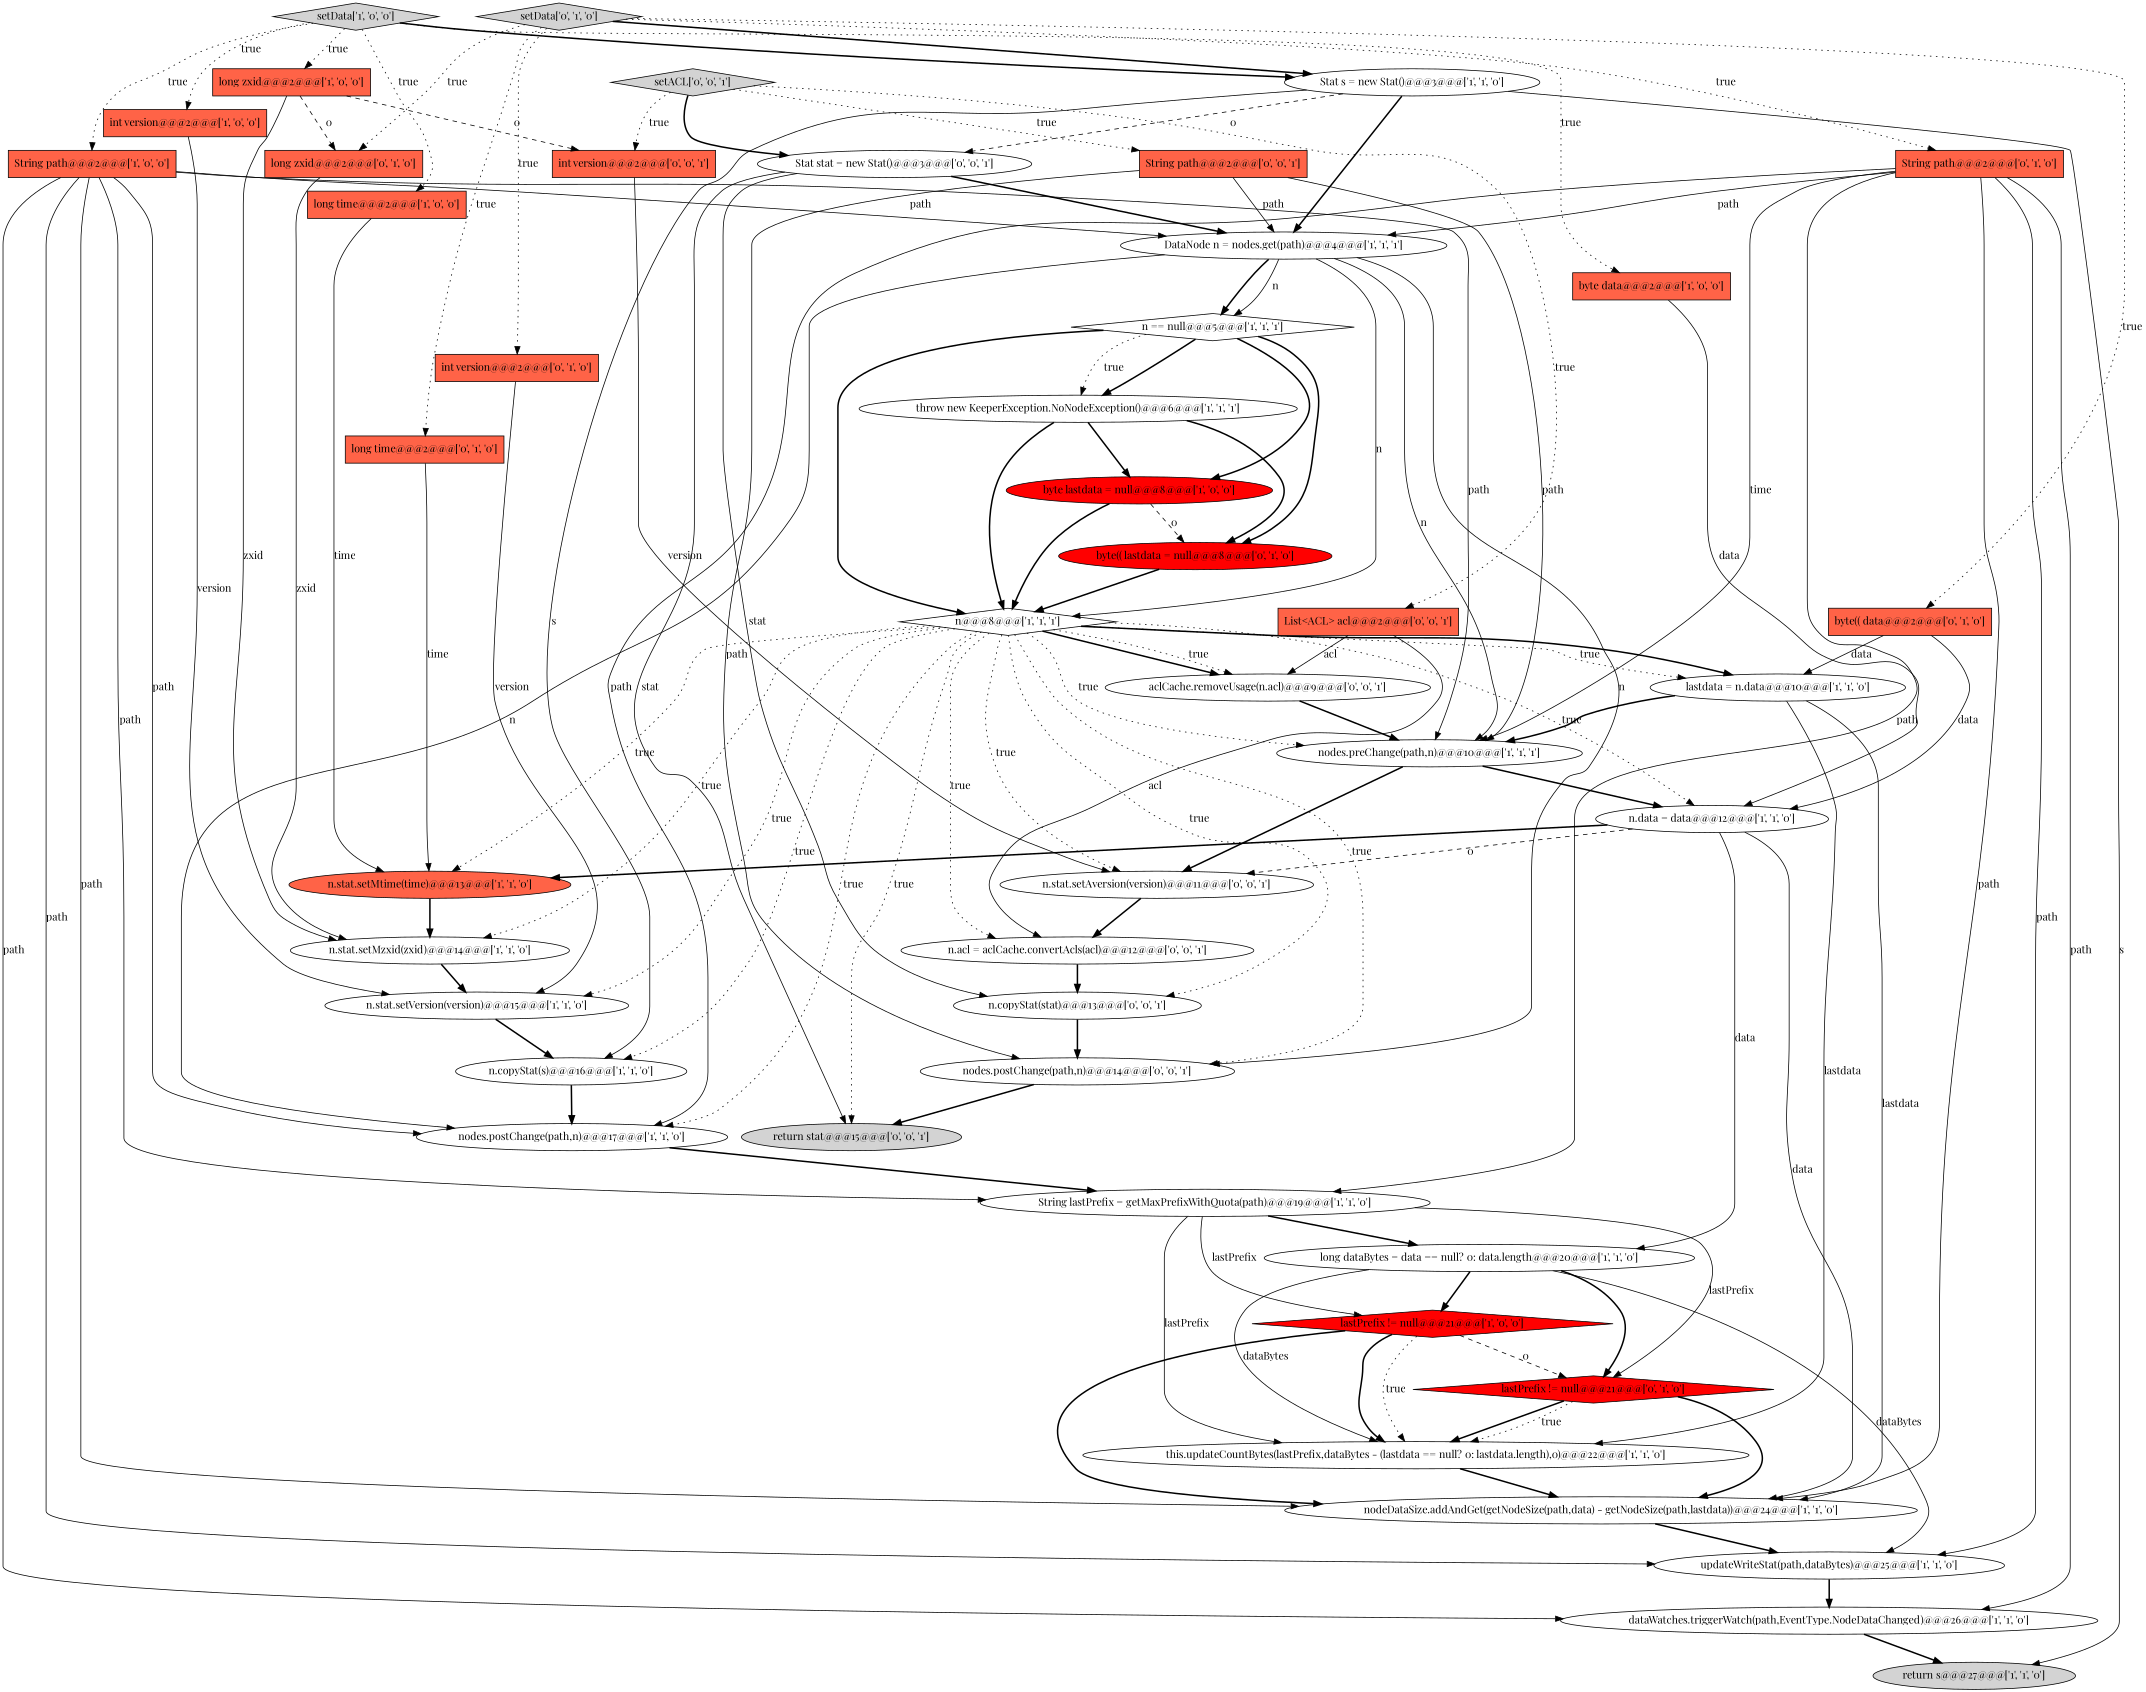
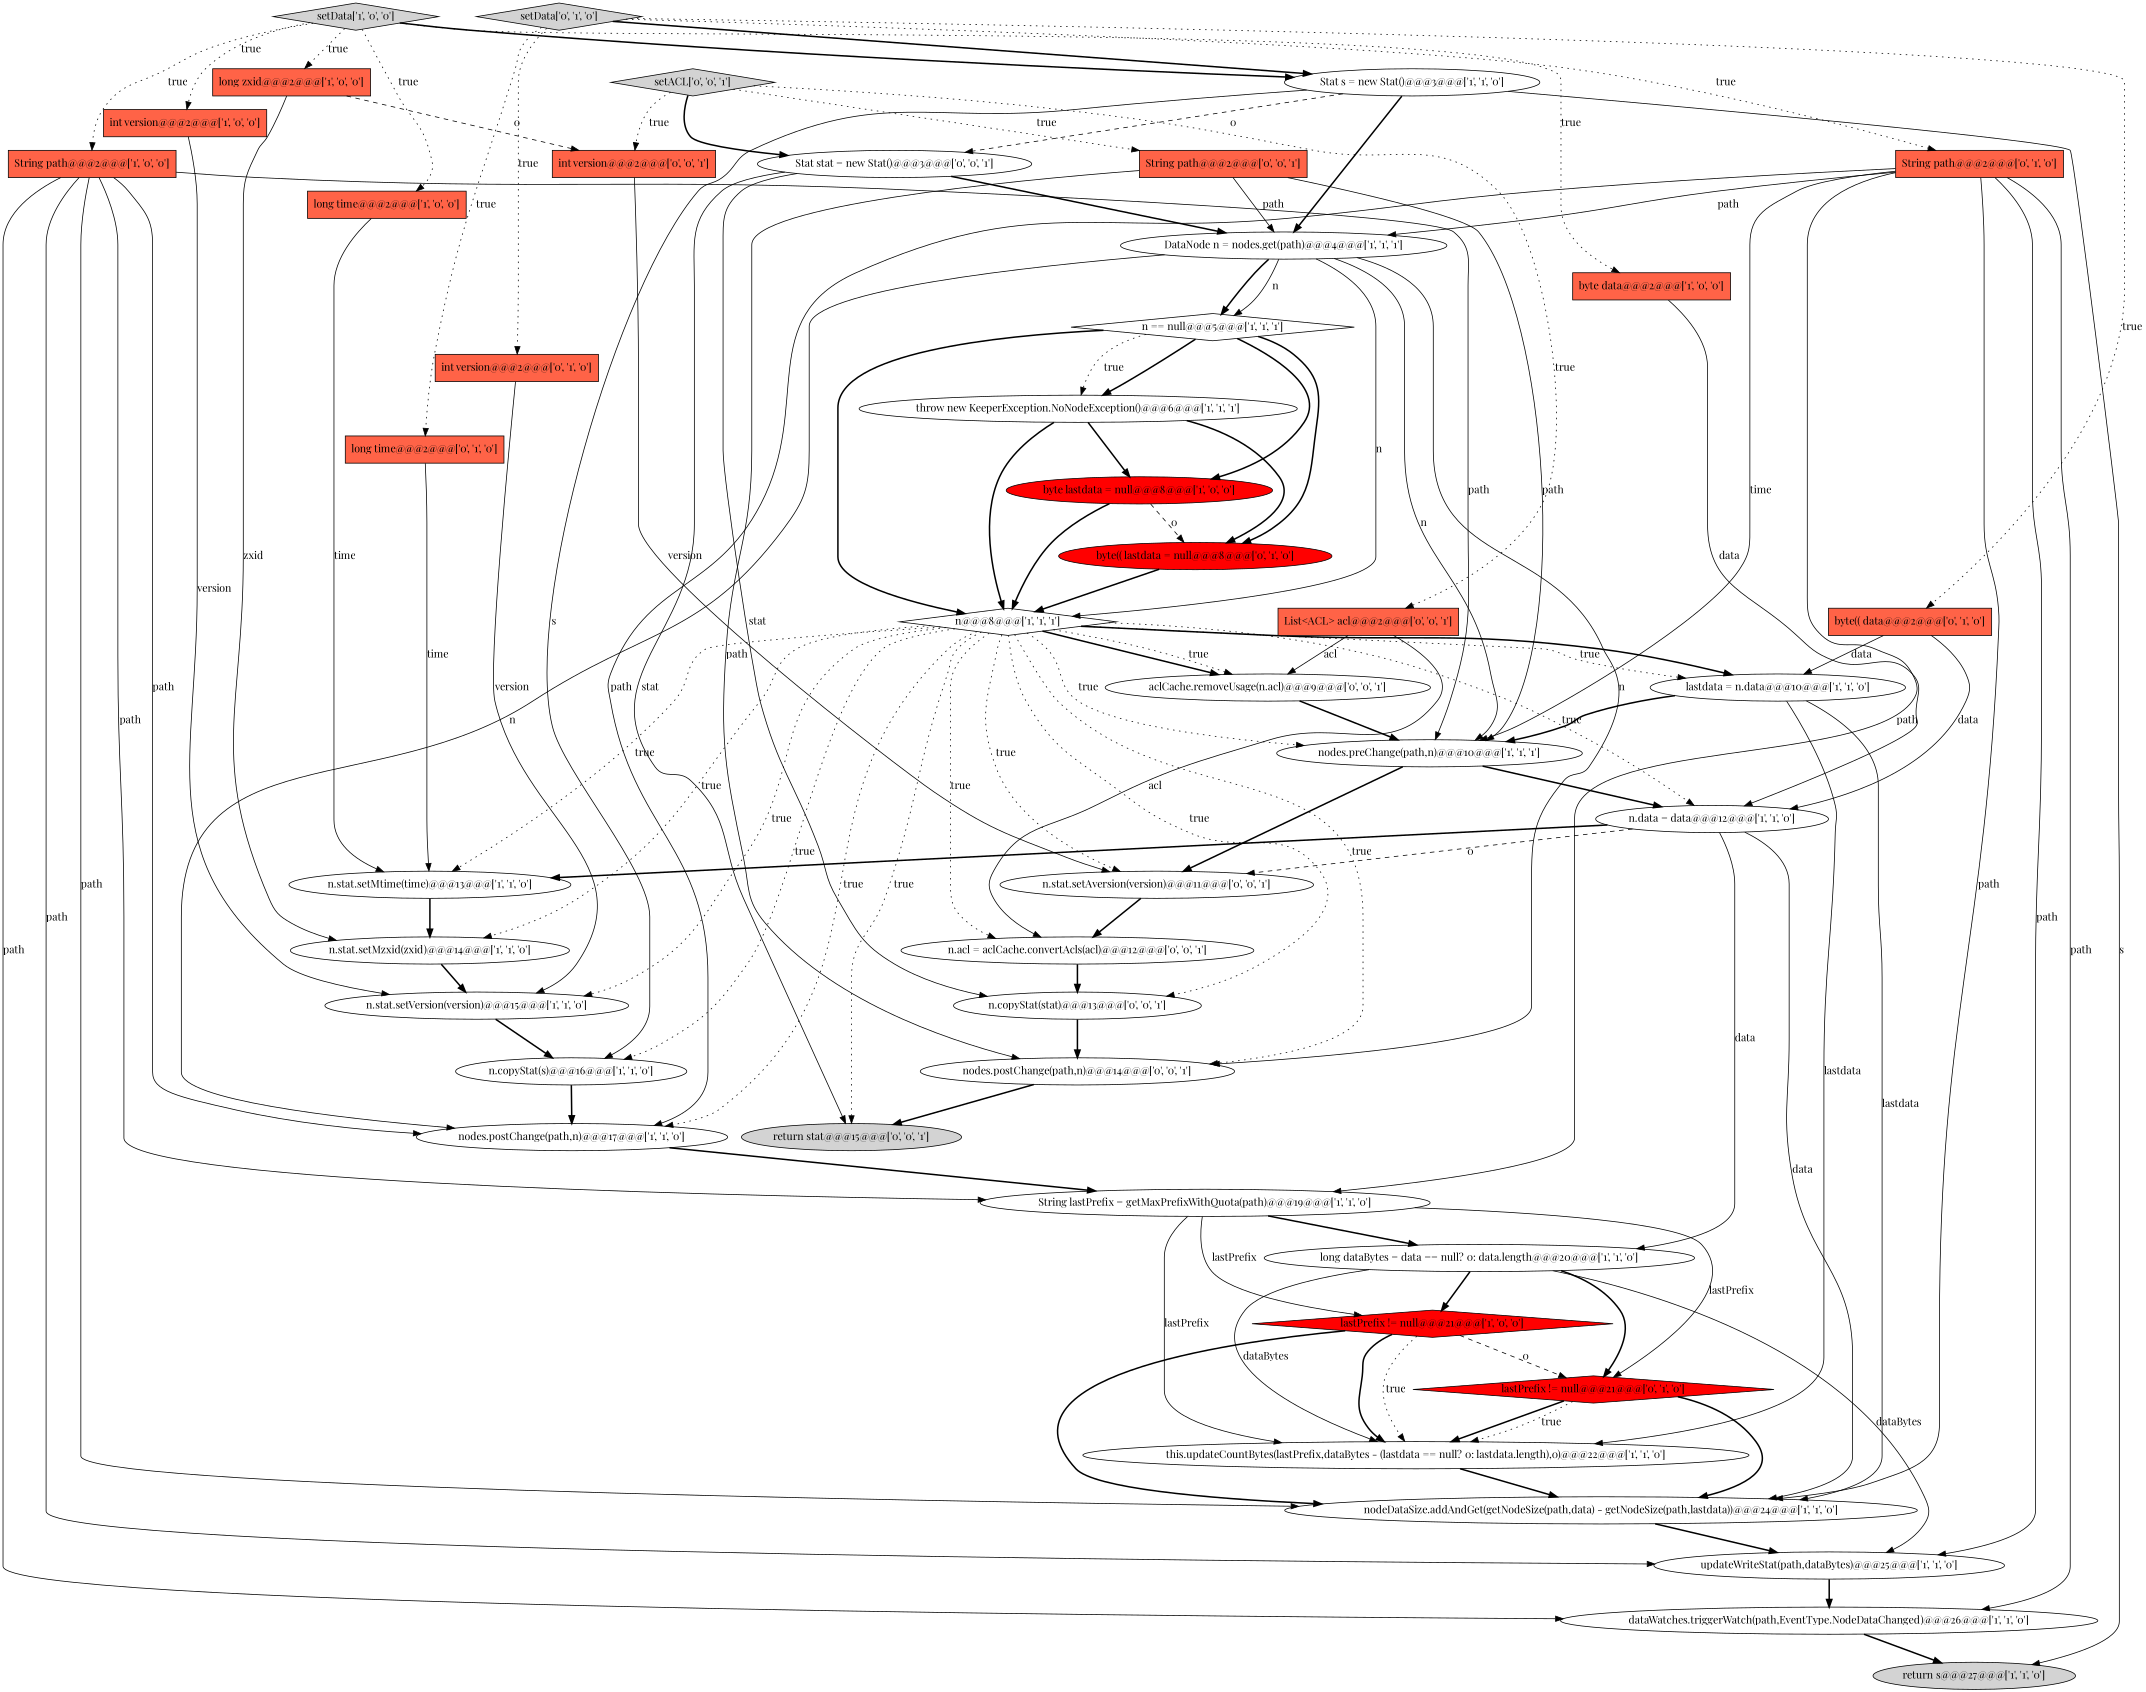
node "long zxid@@@2@@@['0', '1', '0']": removed
edge "String path@@@2@@@['1', '0', '0']" -> "DataNode n = nodes.get(path)@@@4@@@['1', '1', '1']": removed, label "path"
node "n.stat.setMtime(time)@@@13@@@['1', '1', '0']": fillcolor tomato -> white
